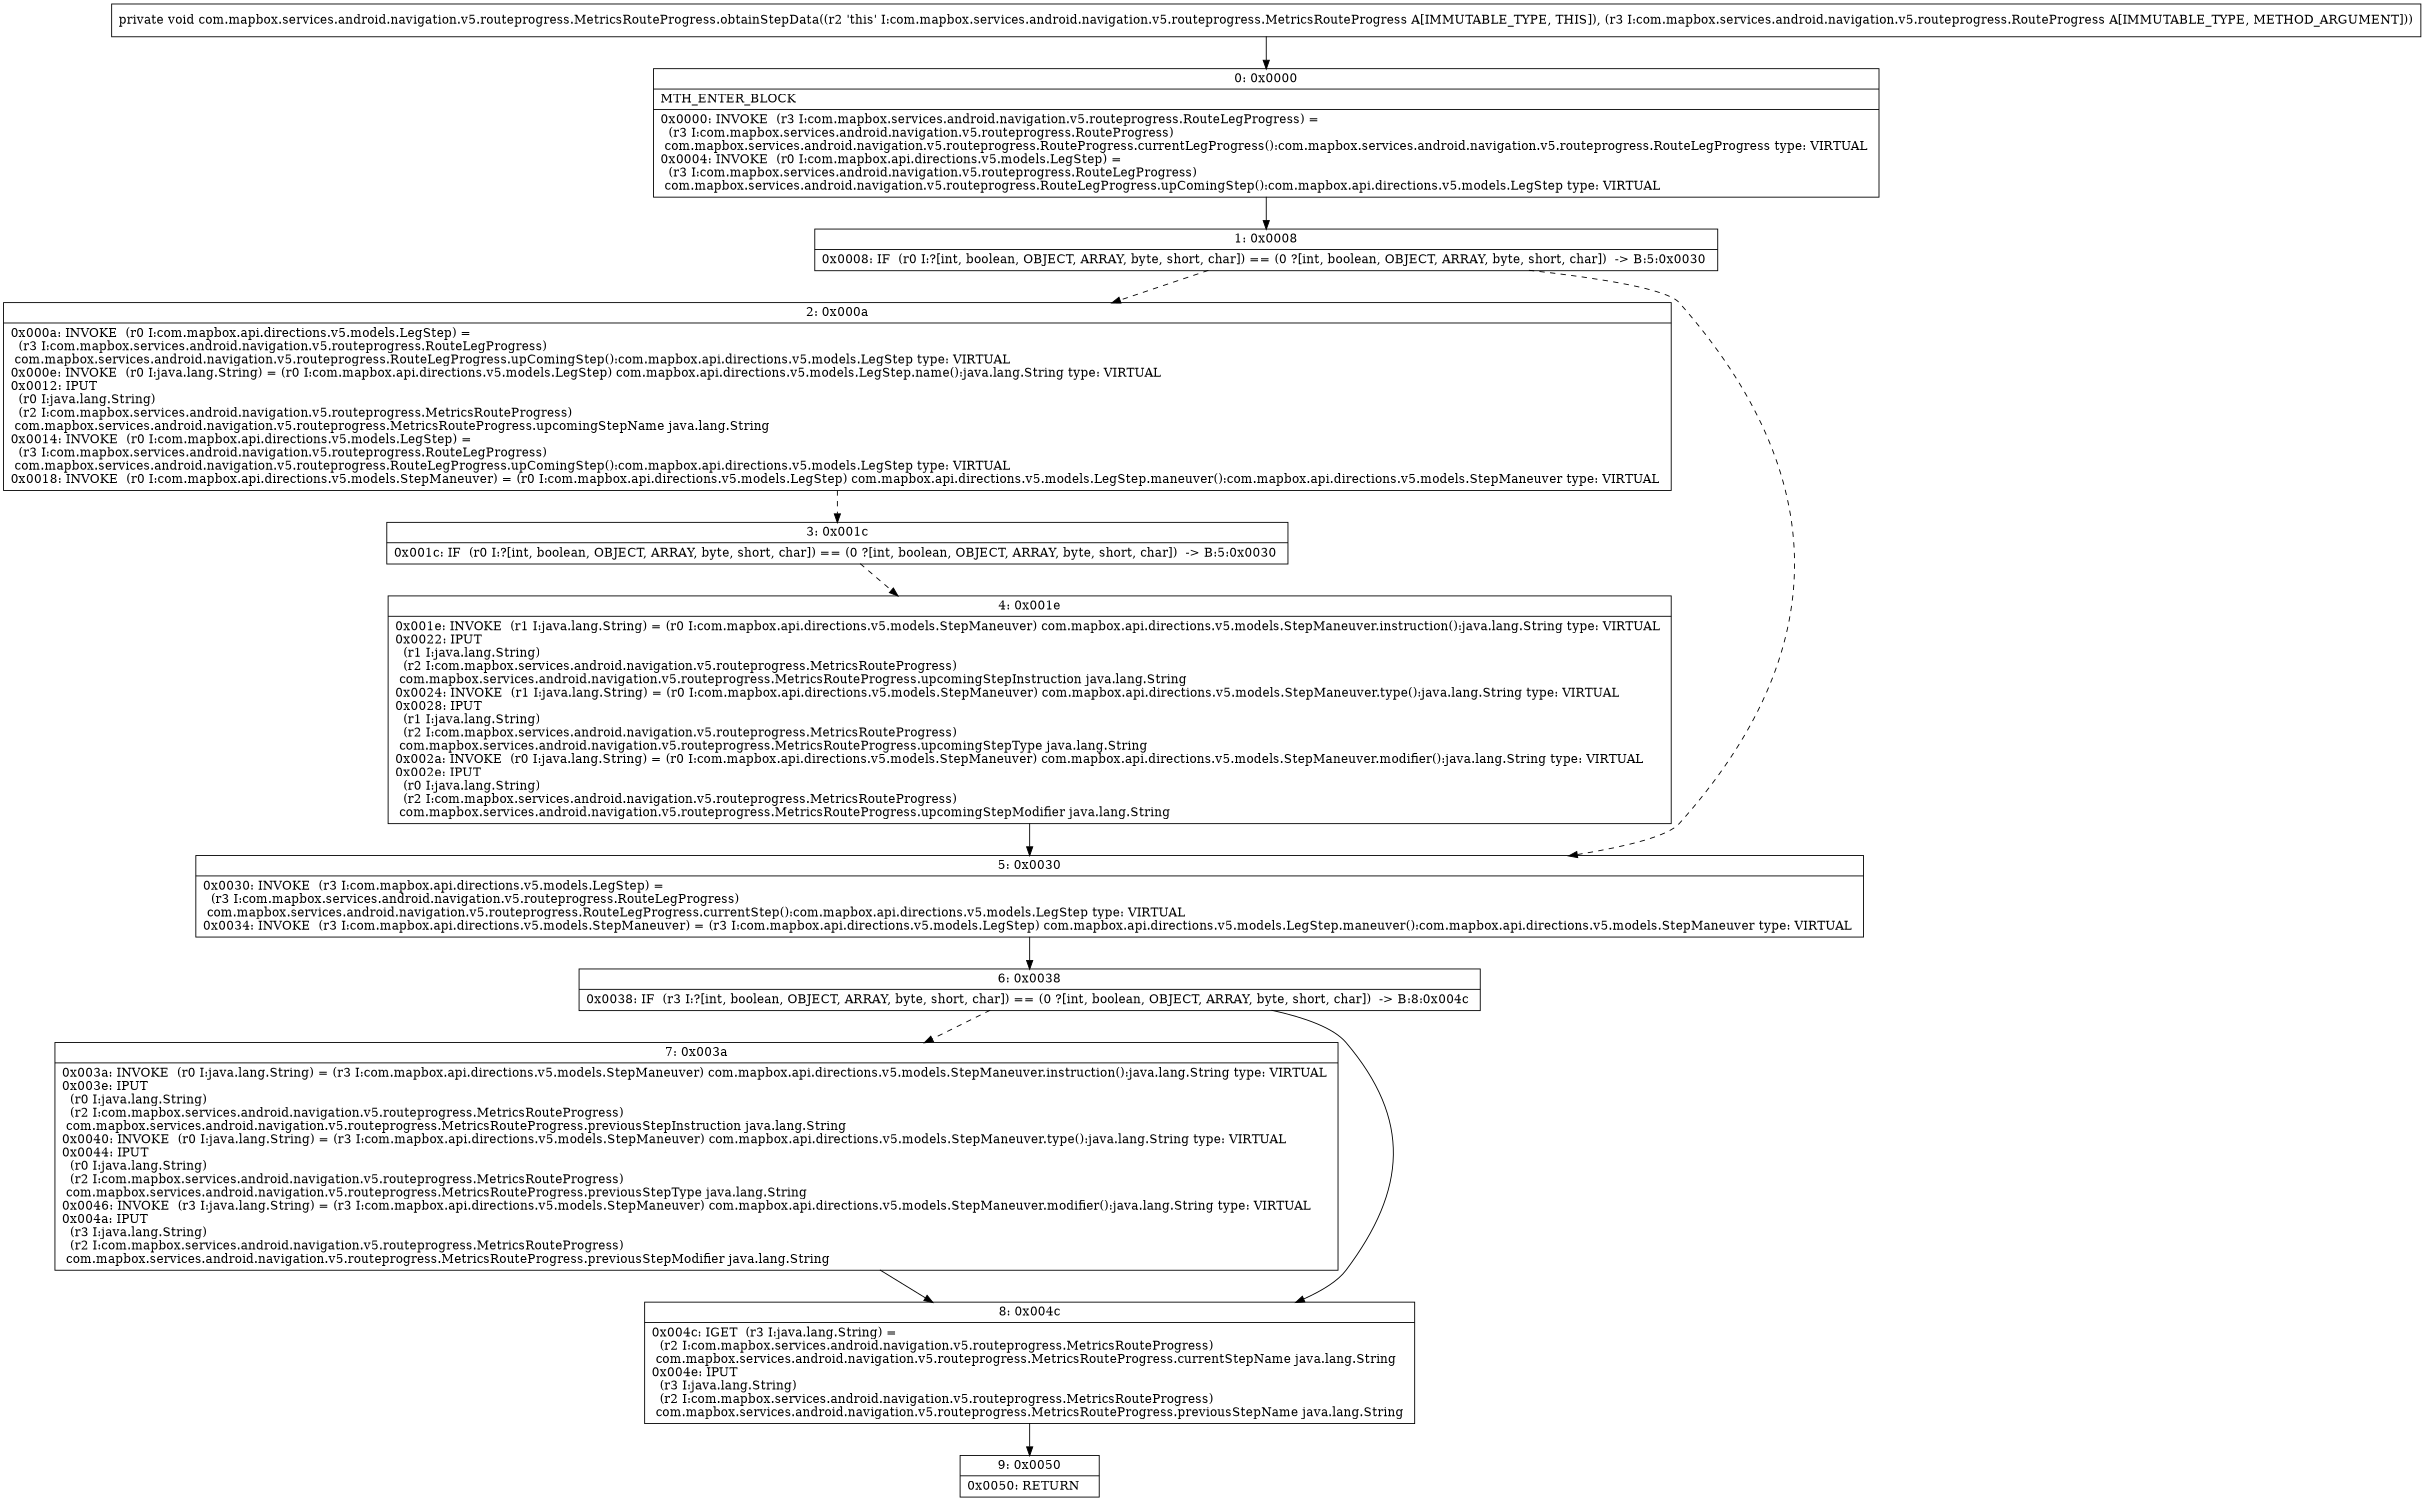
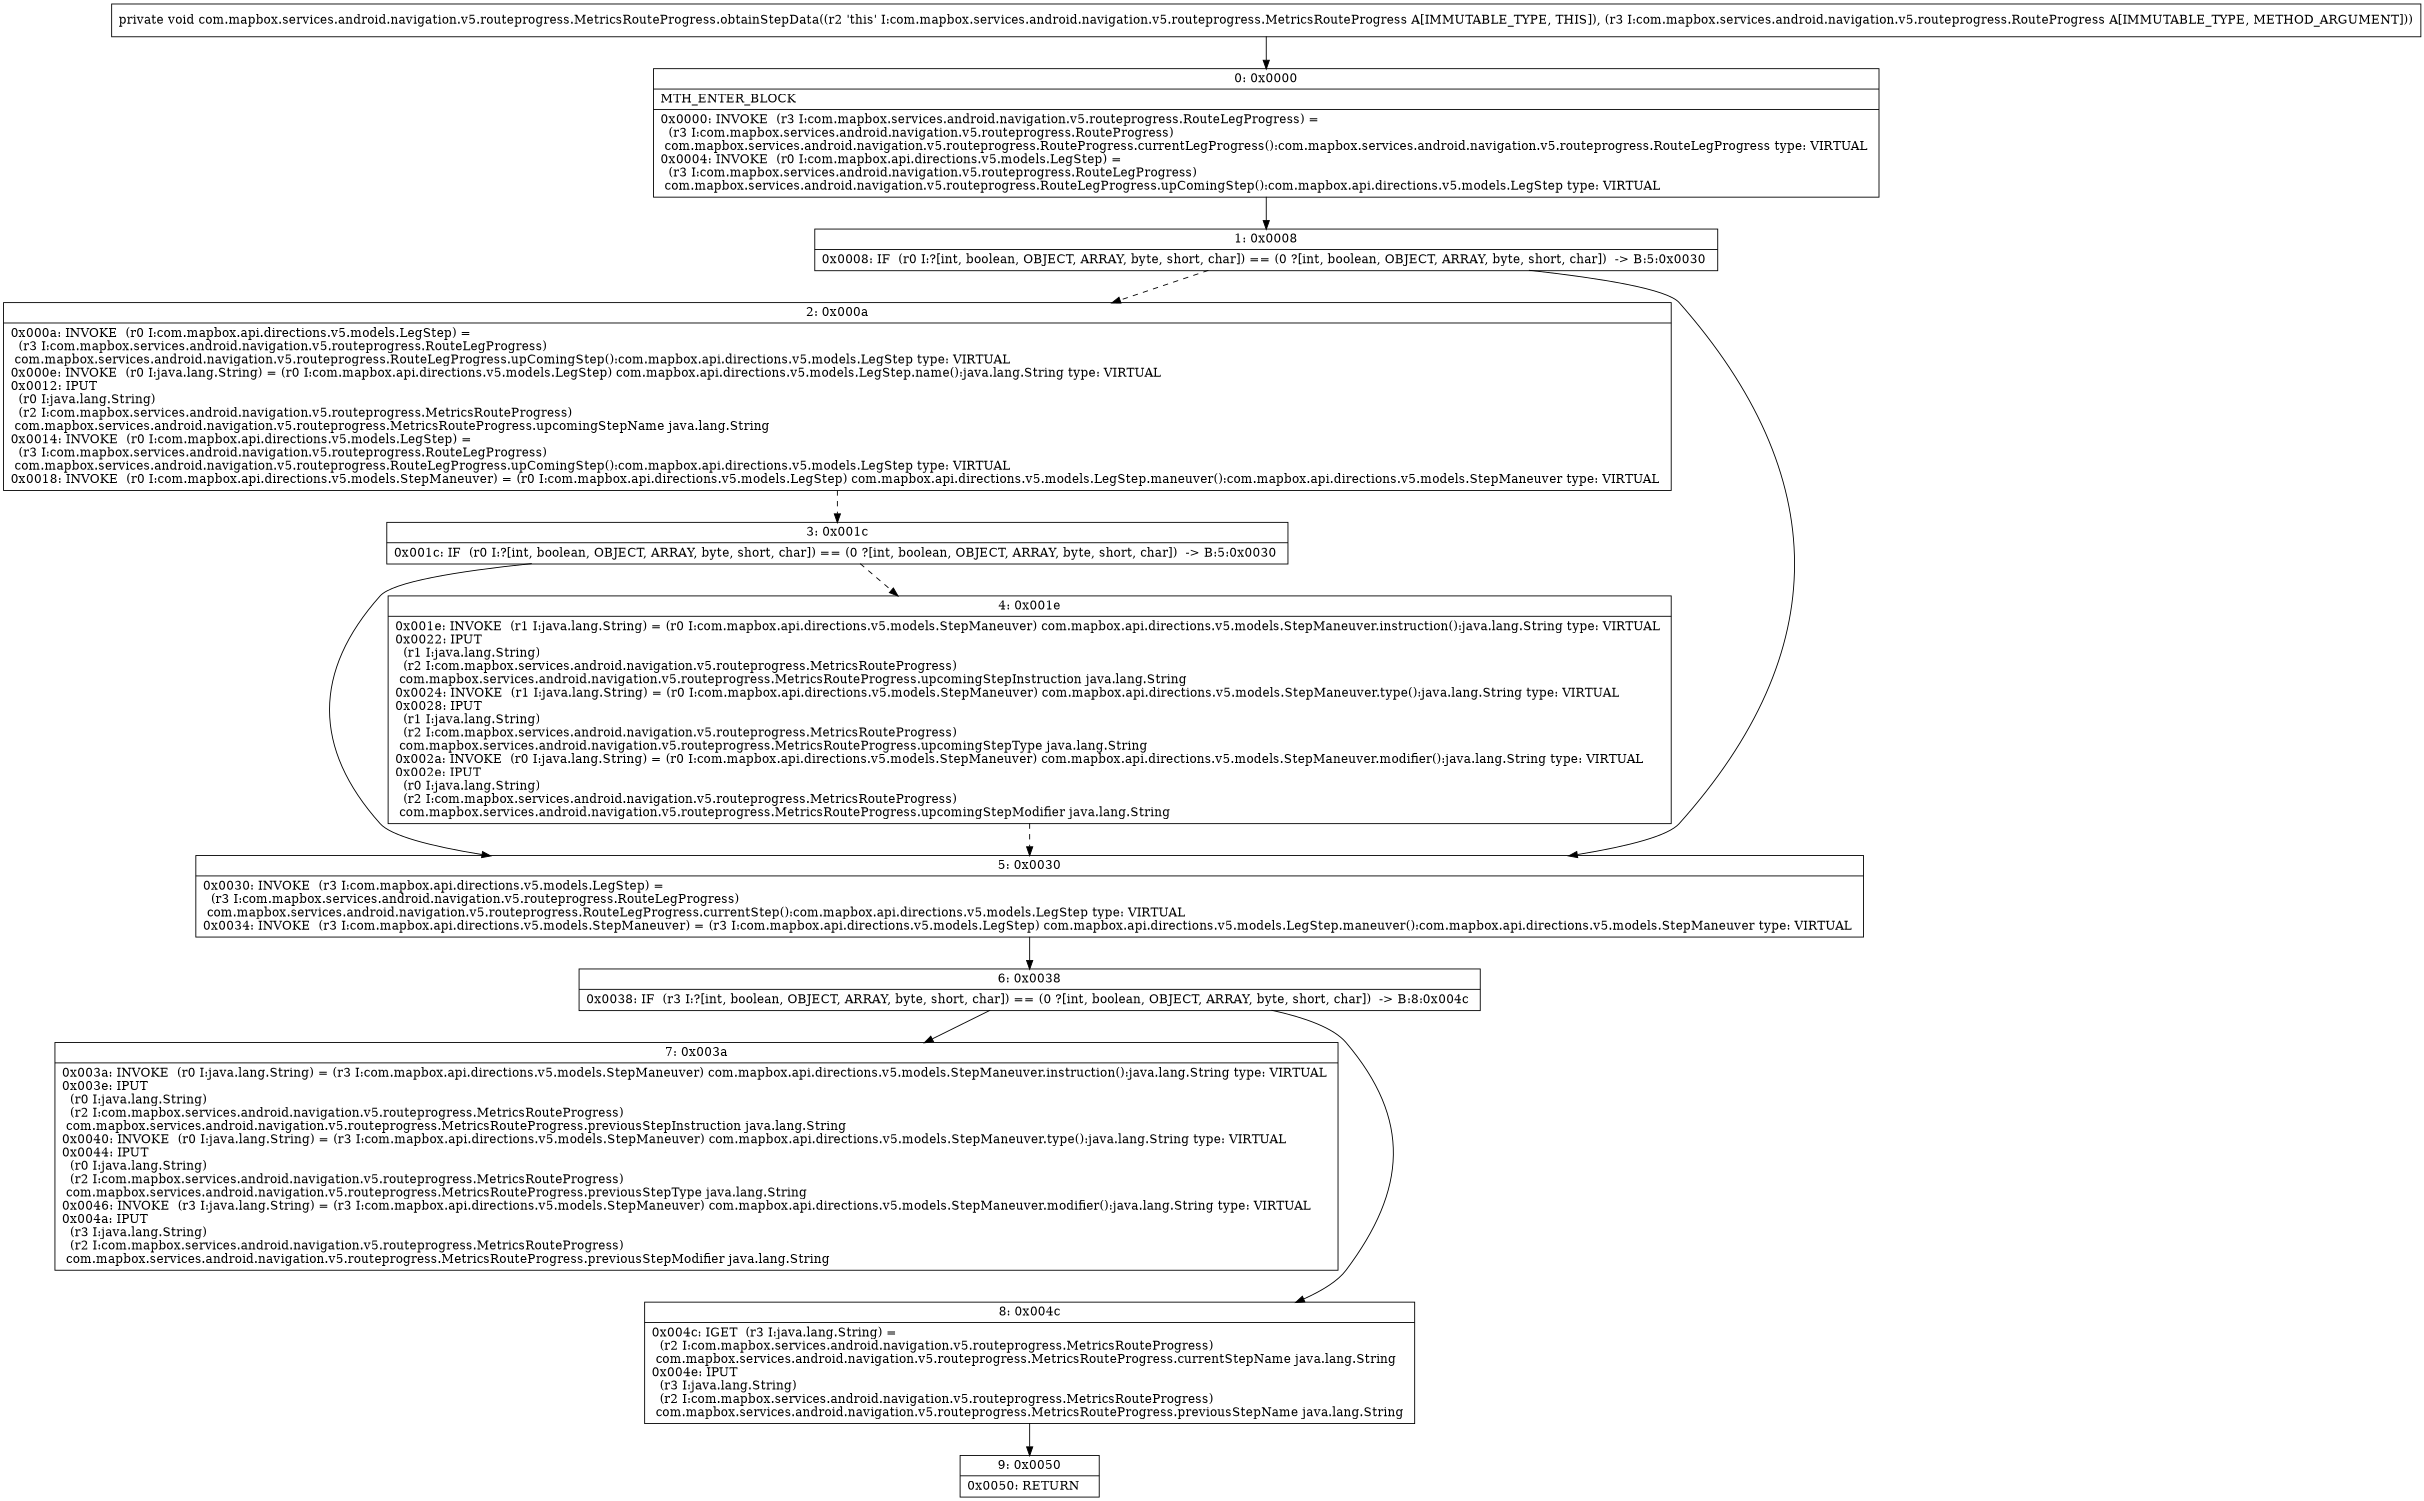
edge "1: 0x0008" -> "5: 0x0030": style dashed -> solid
edge "3: 0x001c" -> "5: 0x0030": added
edge "4: 0x001e" -> "5: 0x0030": style solid -> dashed
edge "6: 0x0038" -> "7: 0x003a": style dashed -> solid
edge "7: 0x003a" -> "8: 0x004c": removed
